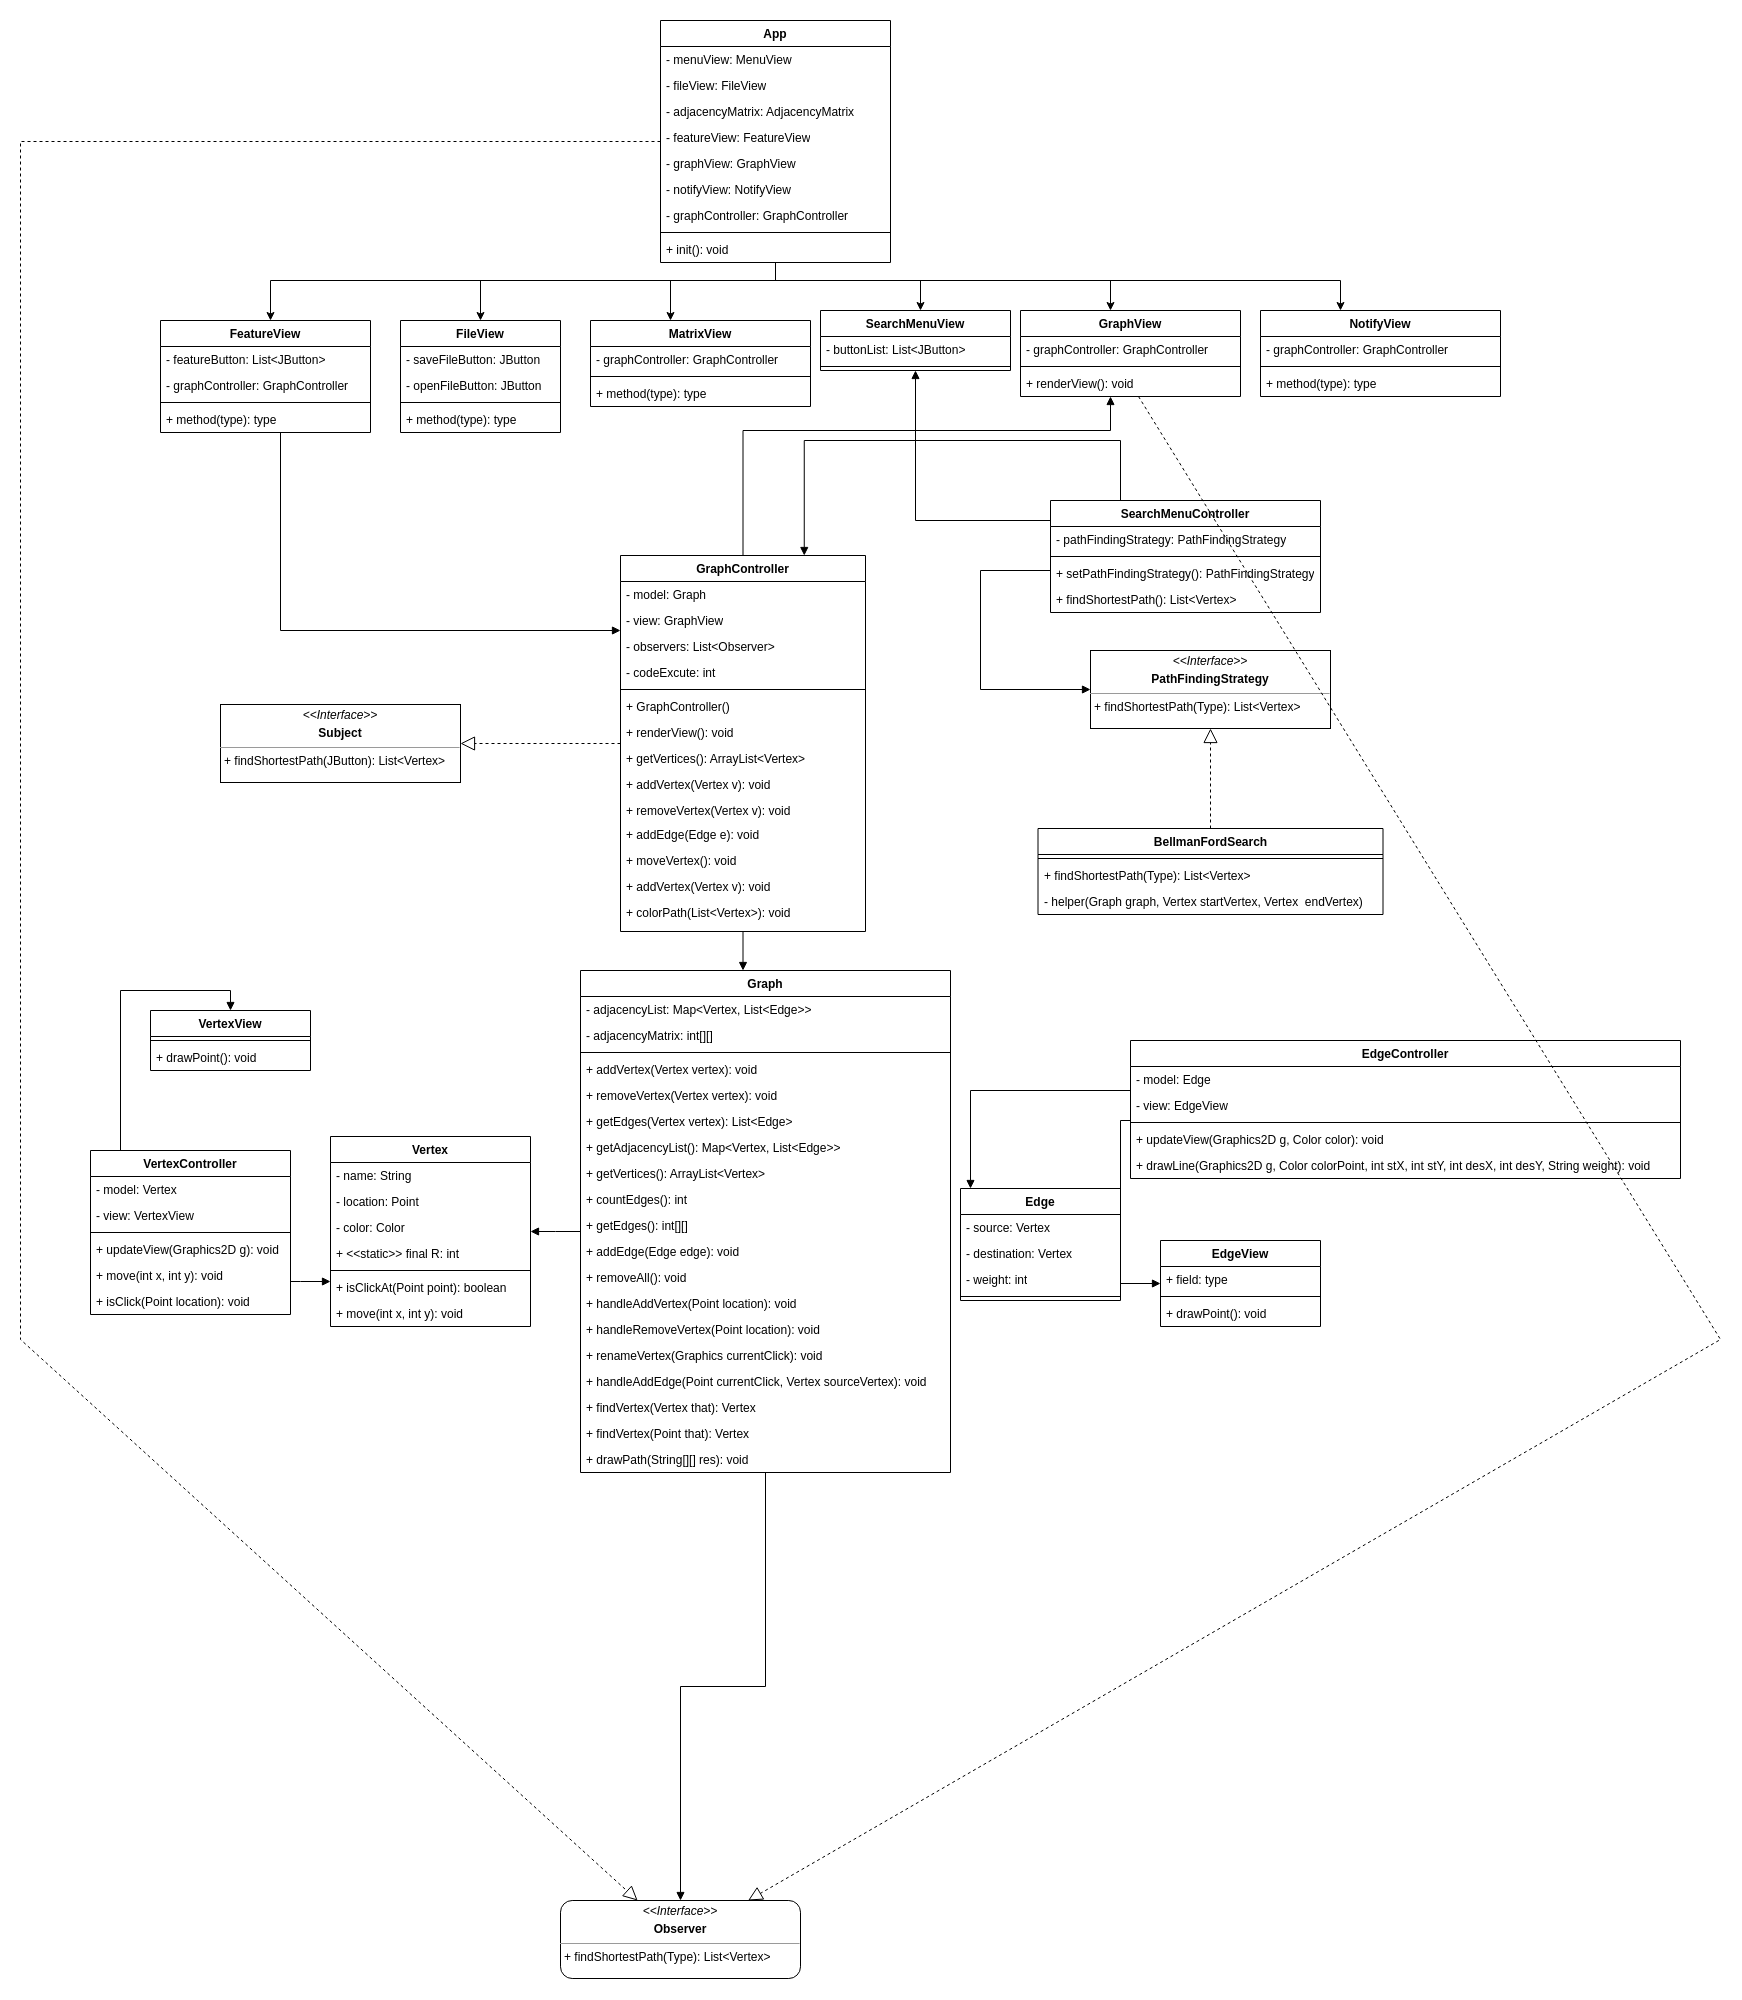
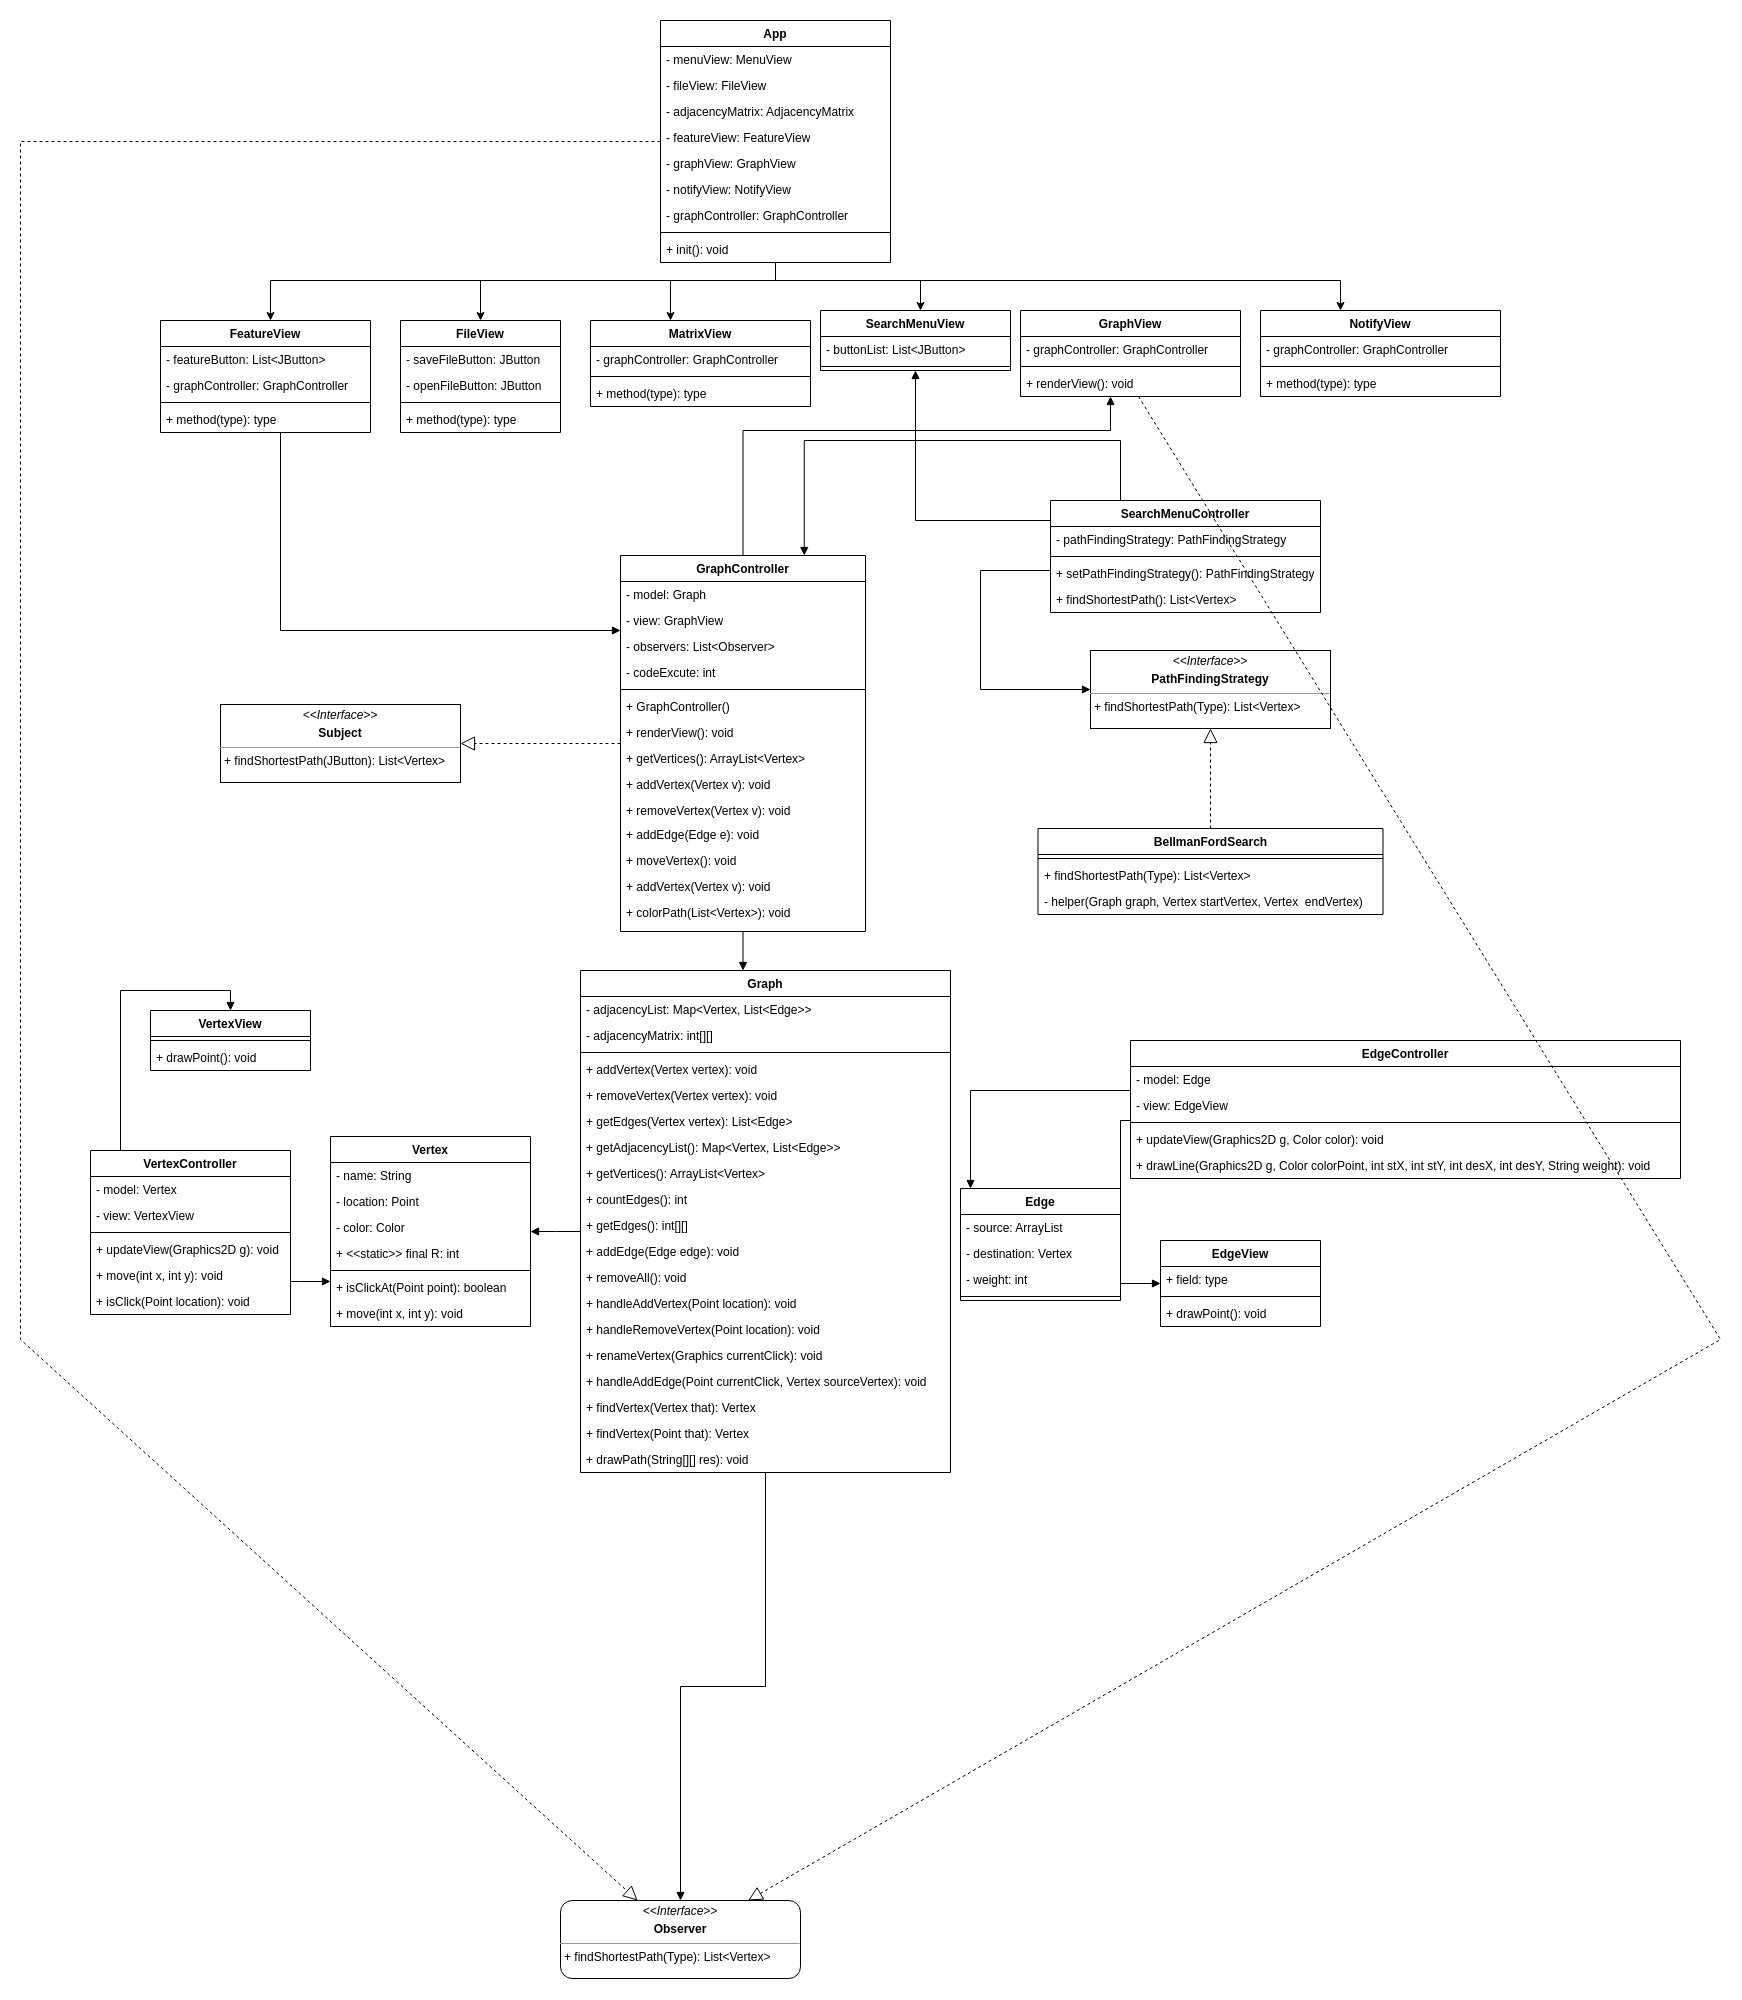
edge "App" -> "GraphView": removed
node "- source: Vertex": label "- source: Vertex" -> "- source: ArrayList"
